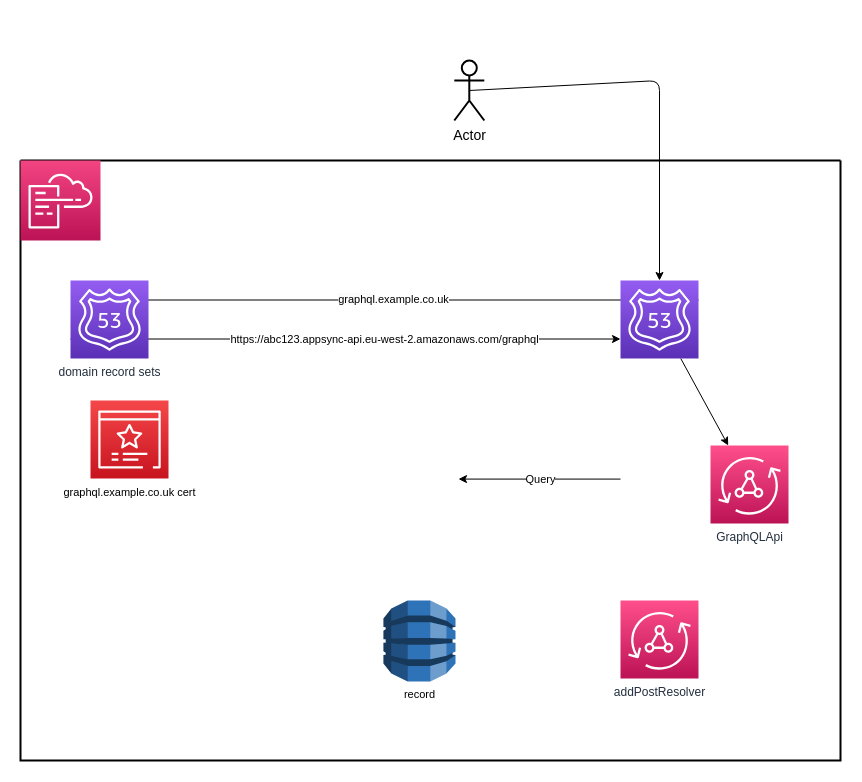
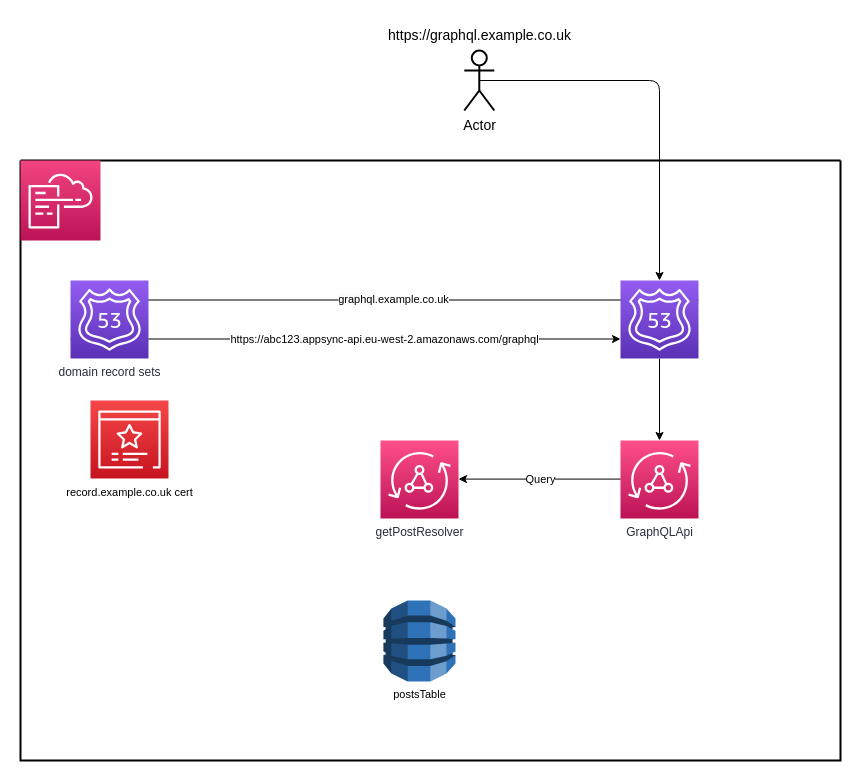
node "https://graphql.example.co.uk": added
node "Actor": moved (469, 91) -> (479, 81)
node "getPostResolver": added
node "GraphQLApi": moved (750, 485) -> (660, 480)
node "graphql.example.co.uk cert": label "graphql.example.co.uk cert" -> "record.example.co.uk cert"
node "addPostResolver": removed
node "record": label "record" -> "postsTable"
